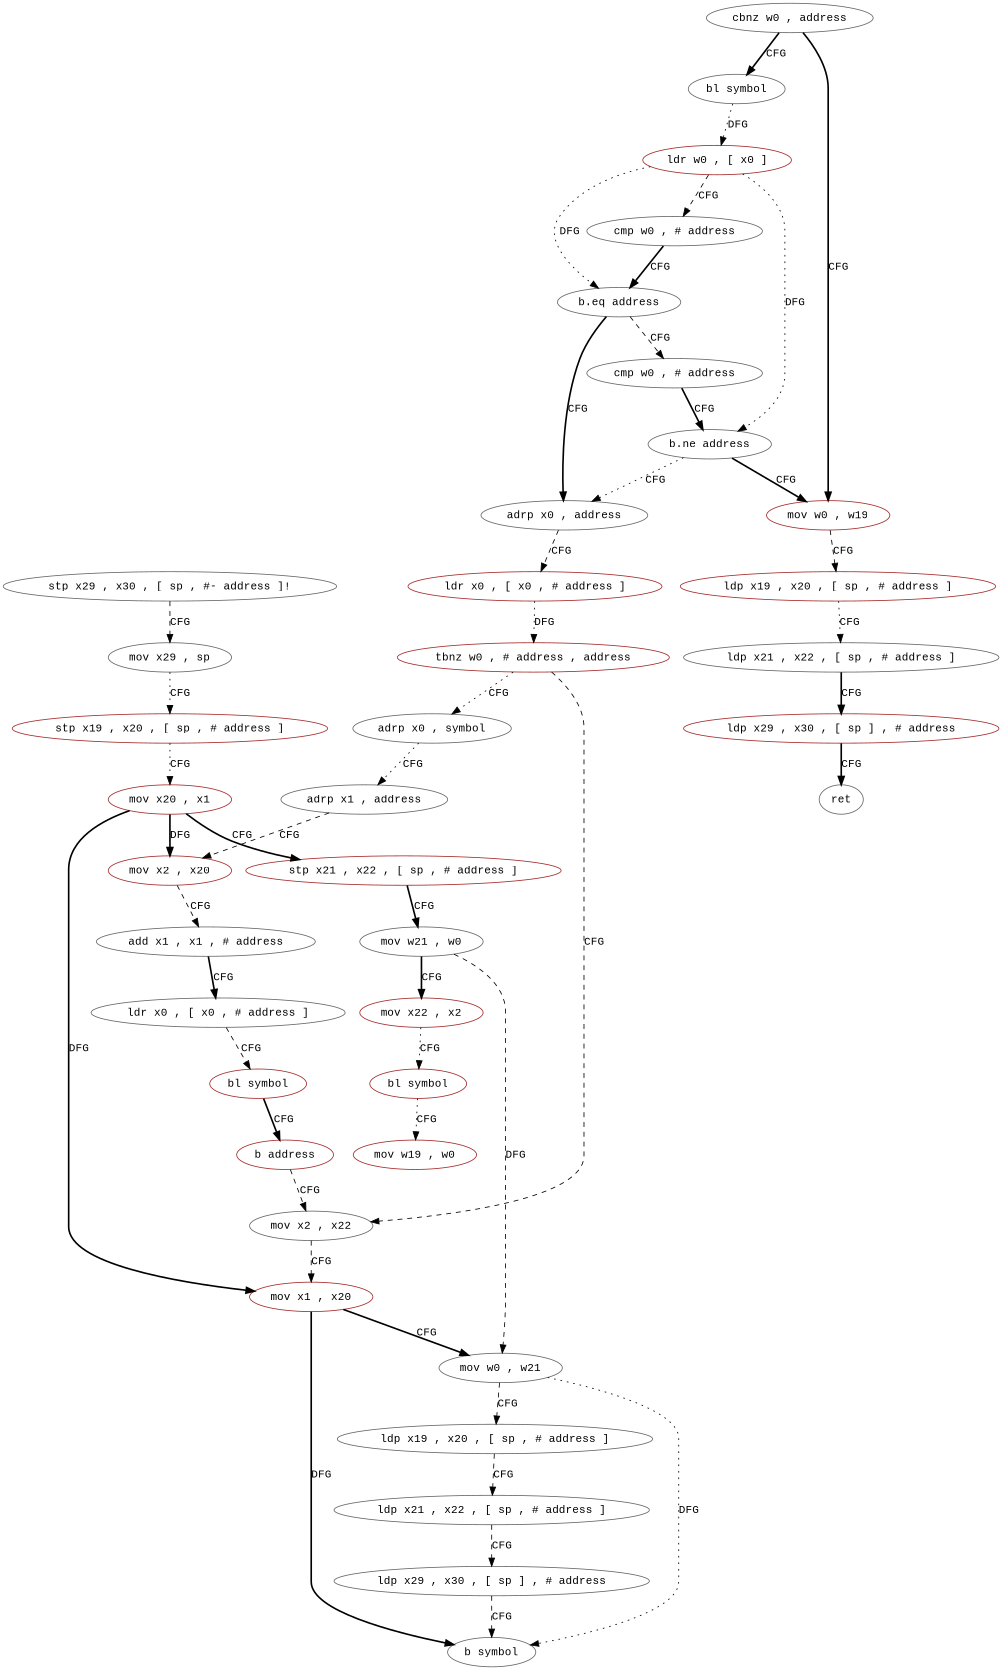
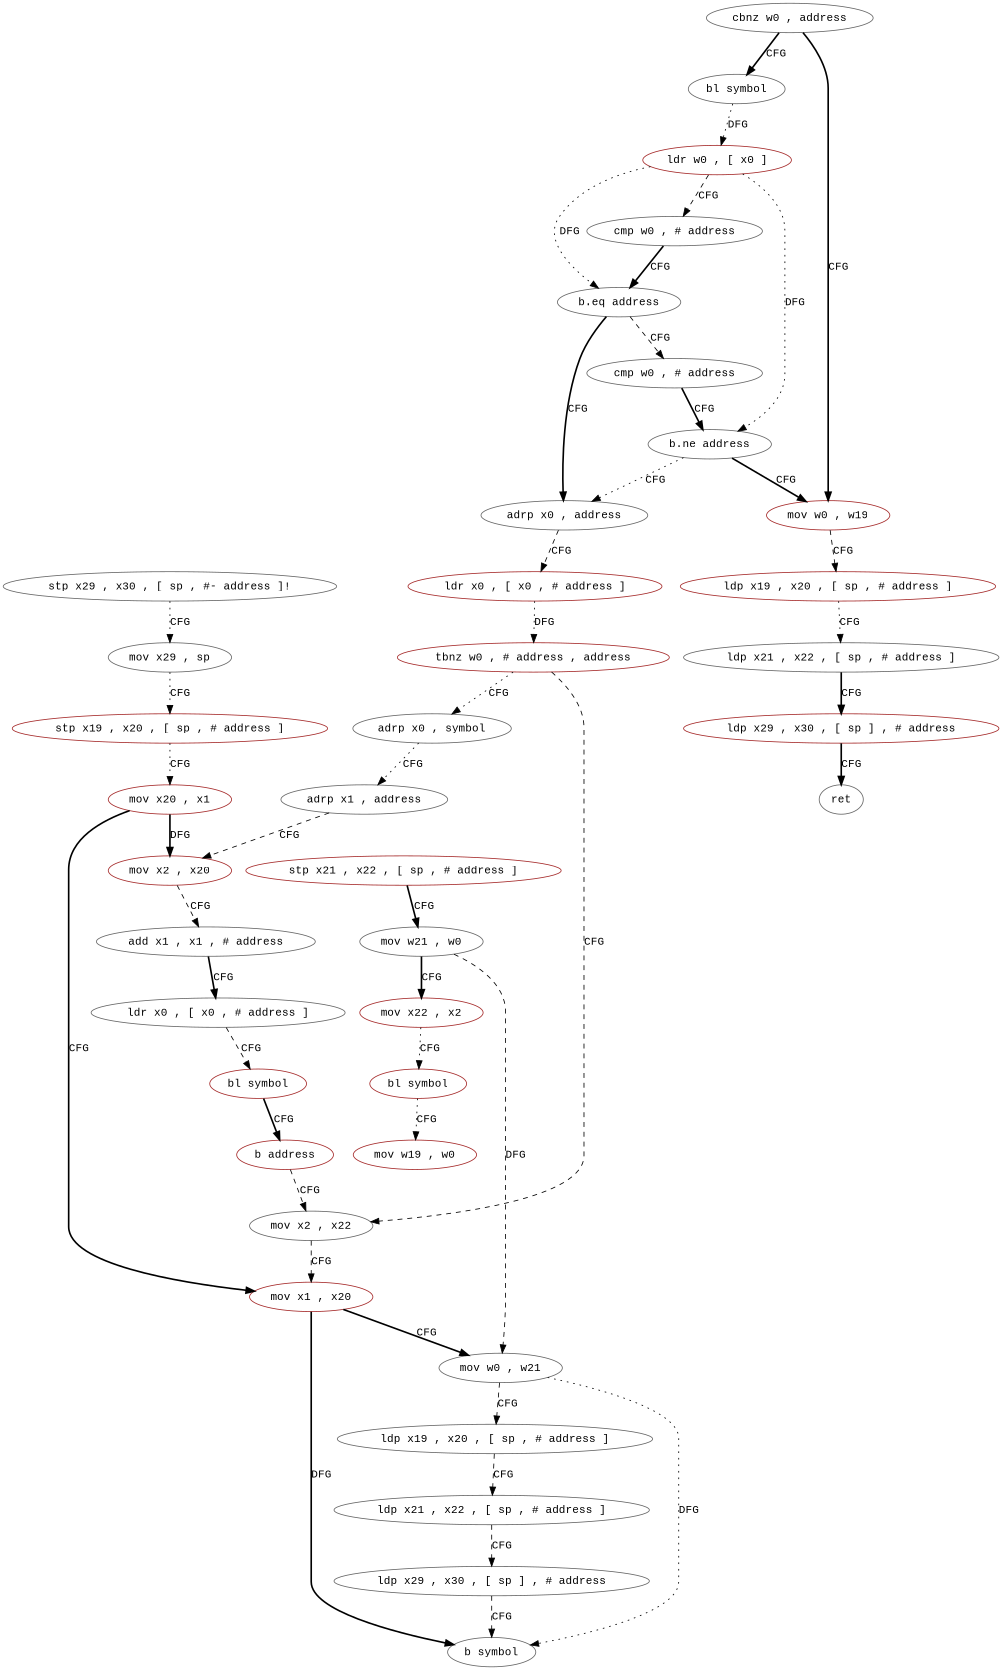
edge "stp x29 , x30 , [ sp , #- address ]!" -> "mov x29 , sp": style dashed -> dotted
edge "mov x20 , x1" -> "stp x21 , x22 , [ sp , # address ]": removed, label "CFG"
edge "mov x20 , x1" -> "mov x1 , x20": label "DFG" -> "CFG"
